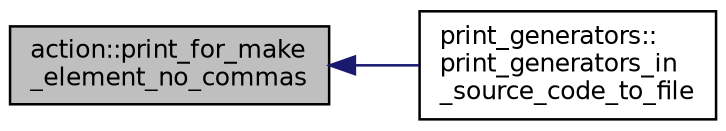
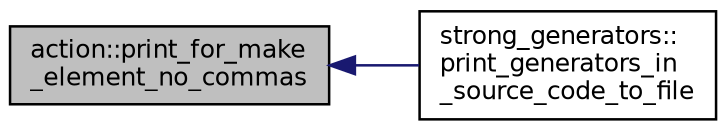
node "print_generators:: print_generators_in _source_code_to_file": label "print_generators:: print_generators_in _source_code_to_file" -> "strong_generators:: print_generators_in _source_code_to_file"
